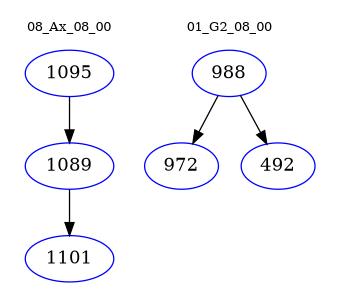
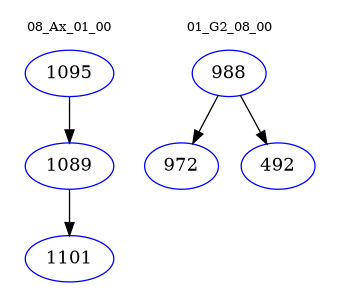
cluster "08_Ax_08_00": label "08_Ax_08_00" -> "08_Ax_01_00"
